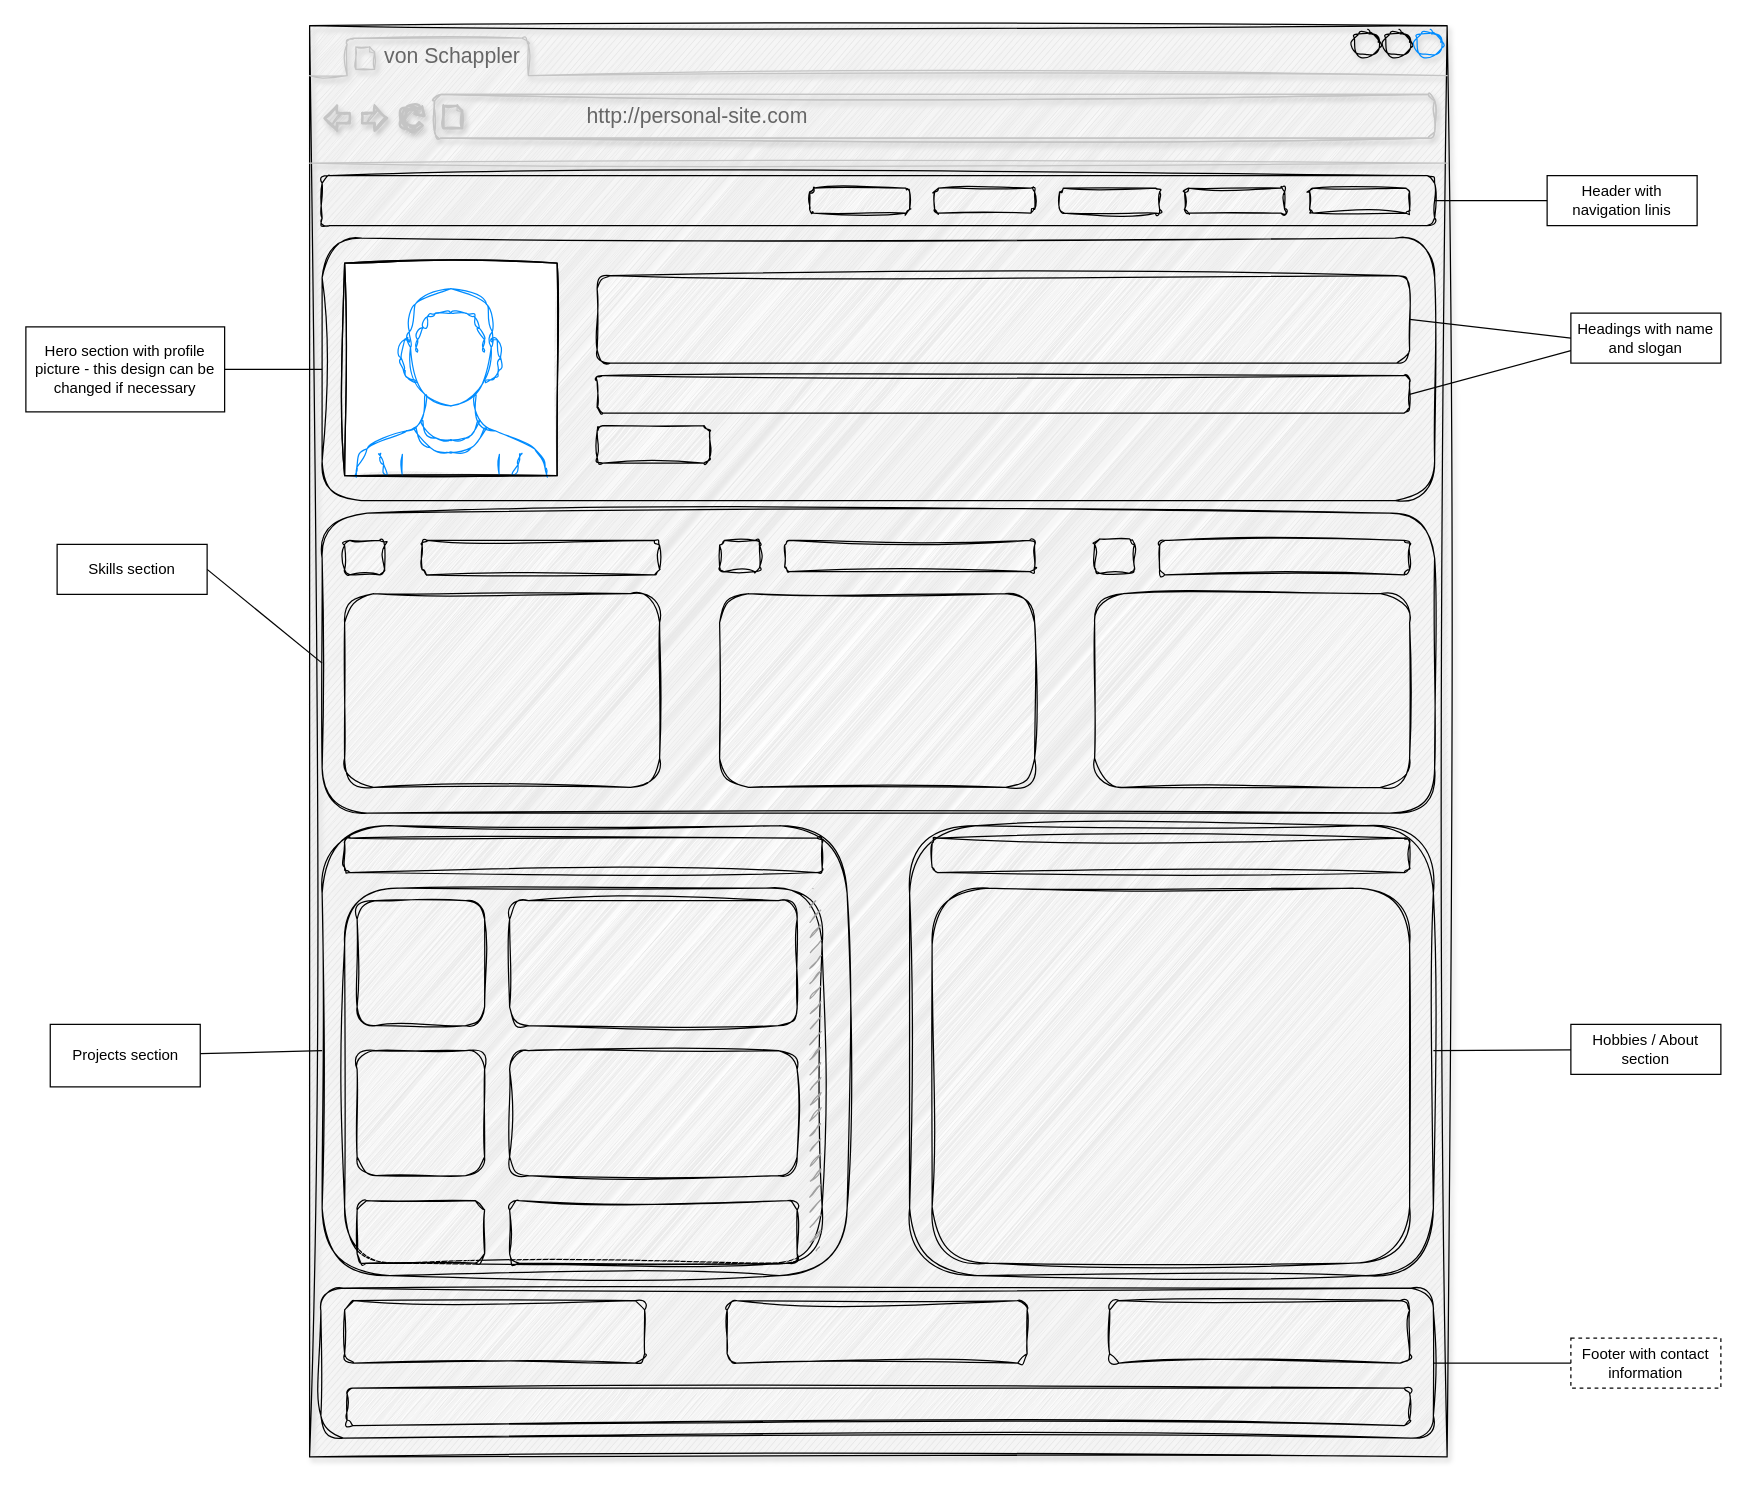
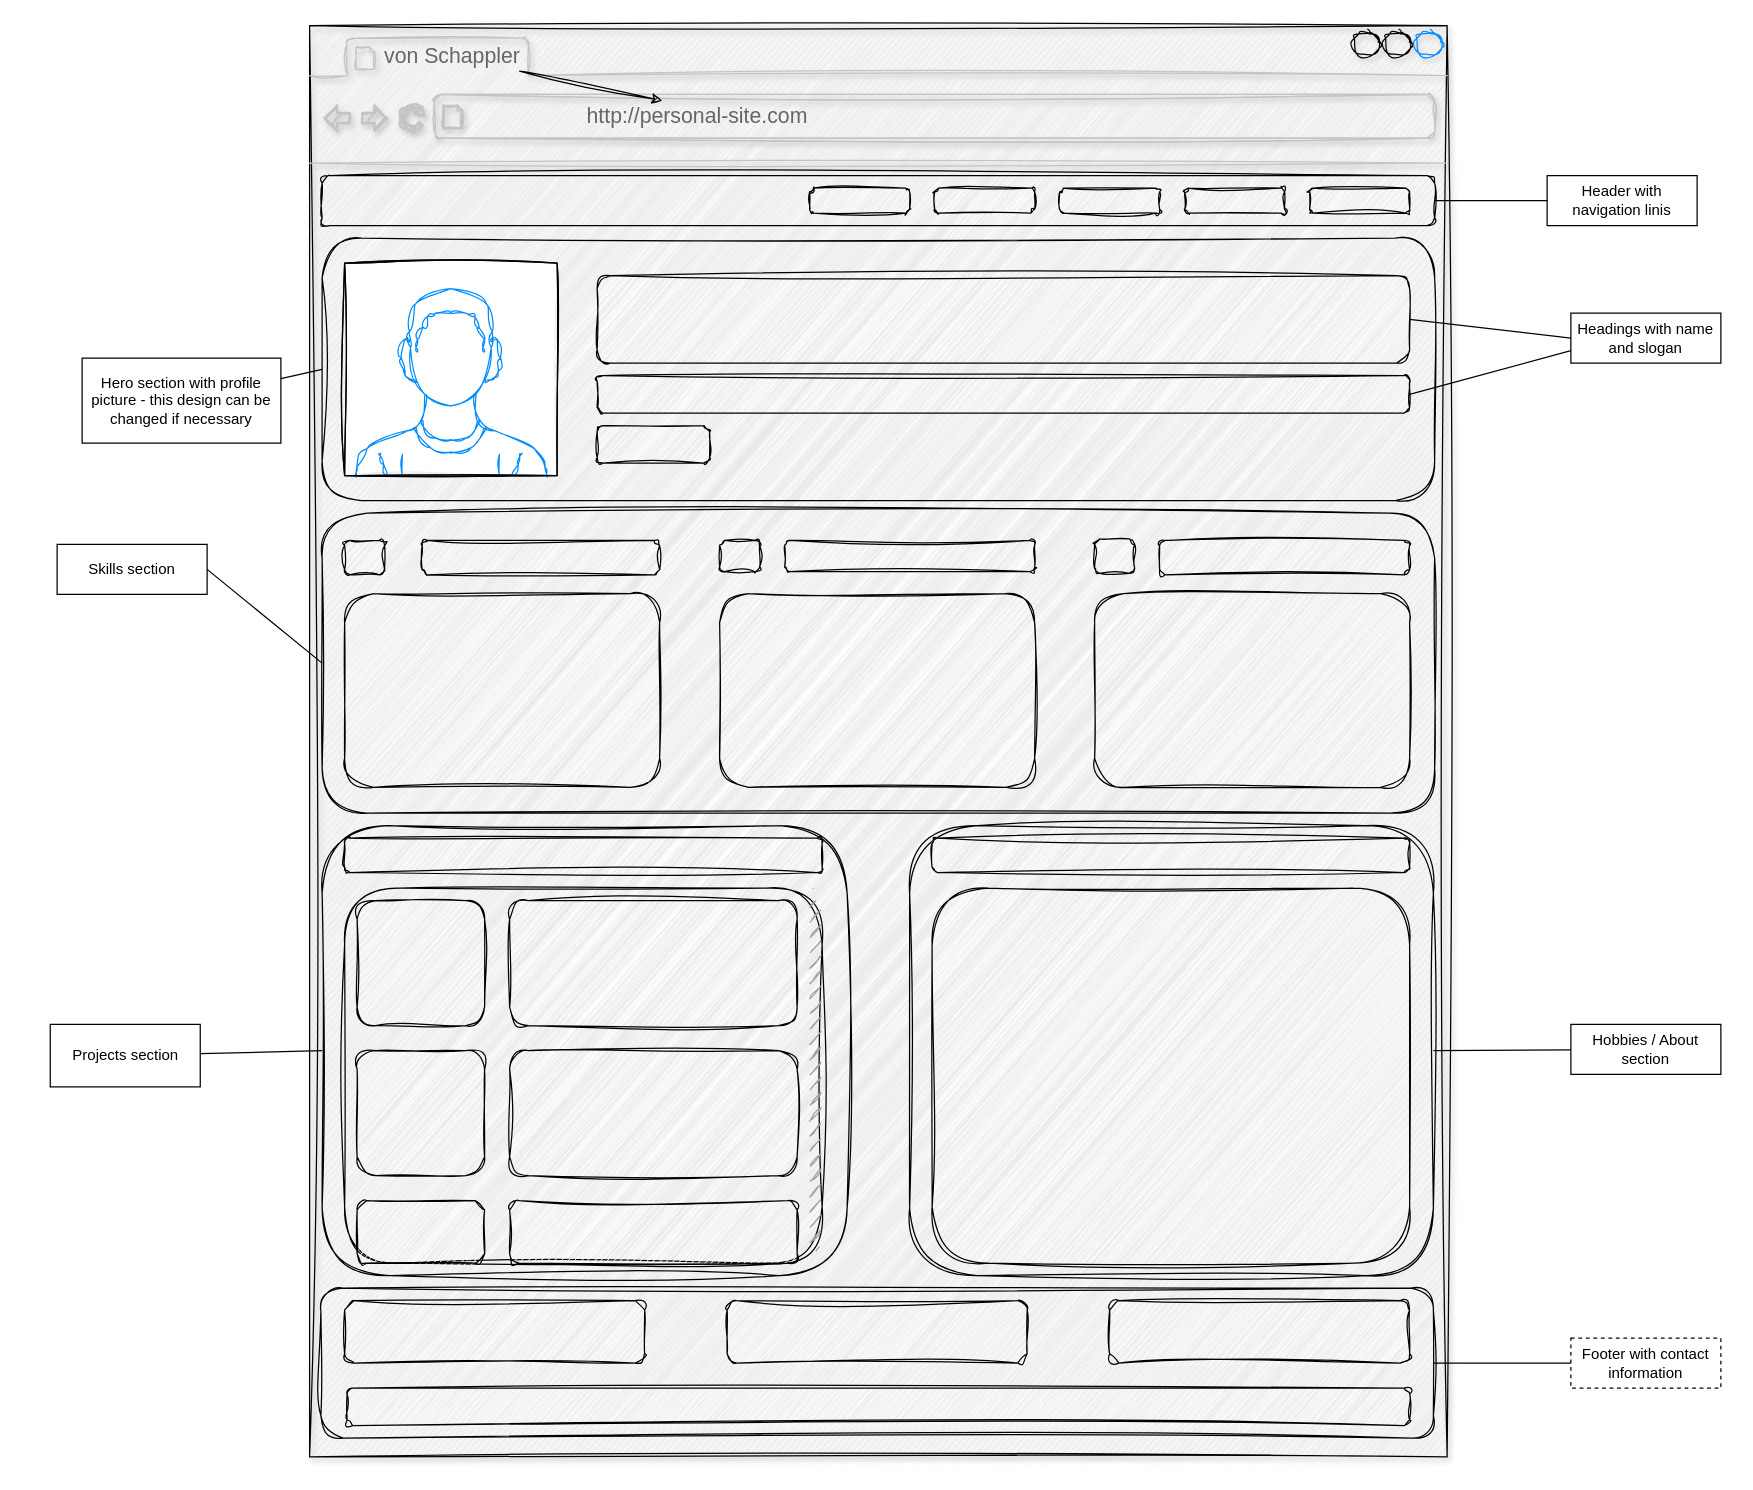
edge "von Schappler" -> "http://personal-site.com": added
node "Hero section with profile picture - this design can be changed if necessary": moved (125, 369) -> (181, 401)
